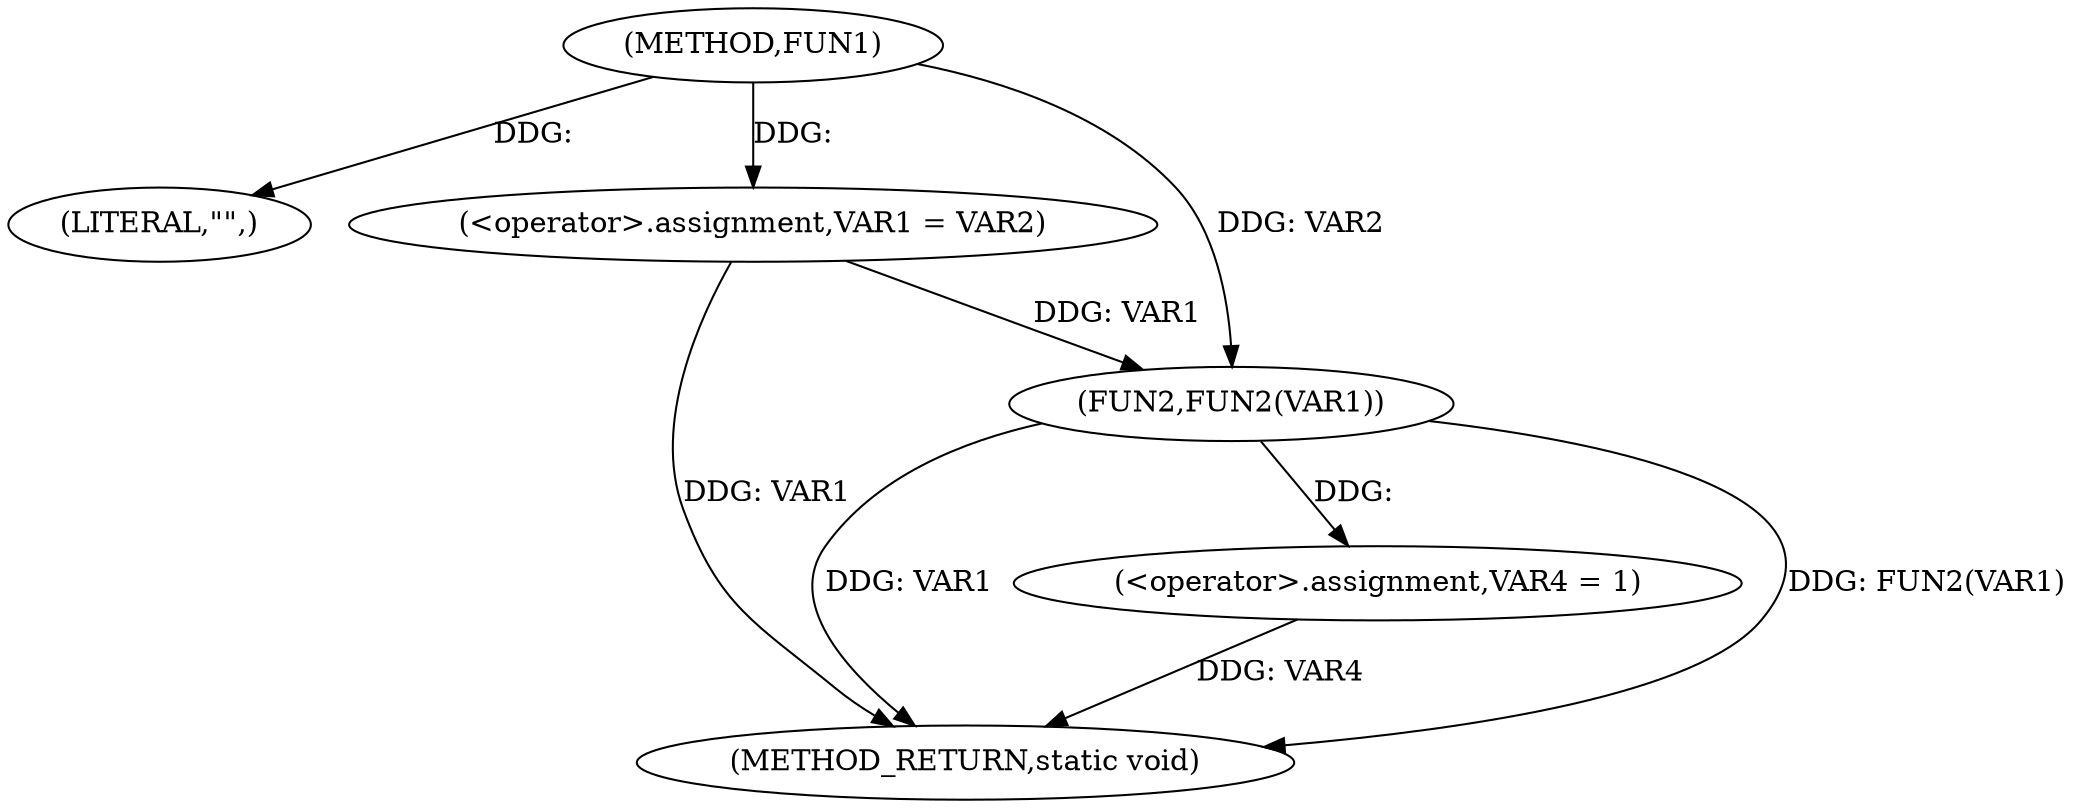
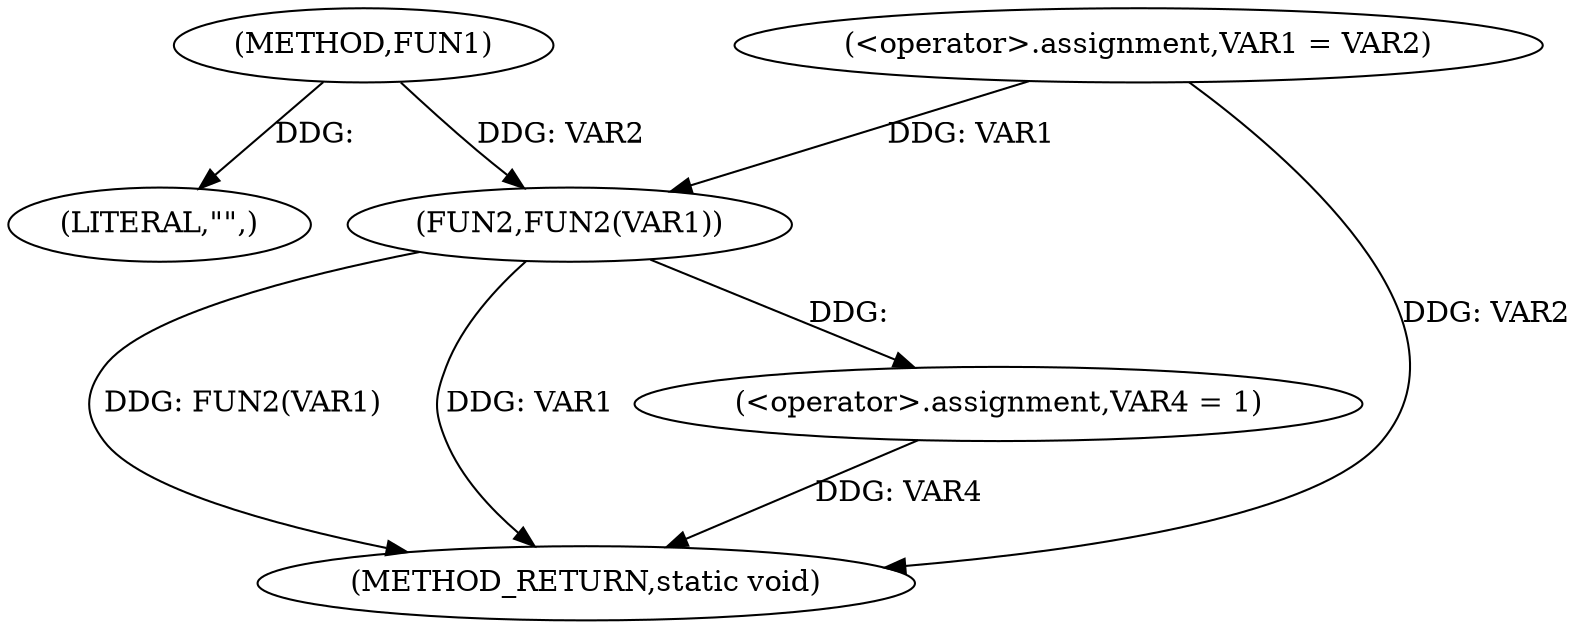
edge "(METHOD,FUN1)" -> "(<operator>.assignment,VAR1 = VAR2)": removed, label "DDG:"
edge "(<operator>.assignment,VAR1 = VAR2)" -> "(METHOD_RETURN,static void)": label "DDG: VAR1" -> "DDG: VAR2"
